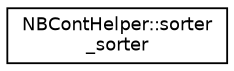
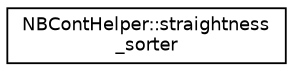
node "NBContHelper::sorter _sorter": label "NBContHelper::sorter _sorter" -> "NBContHelper::straightness _sorter"
